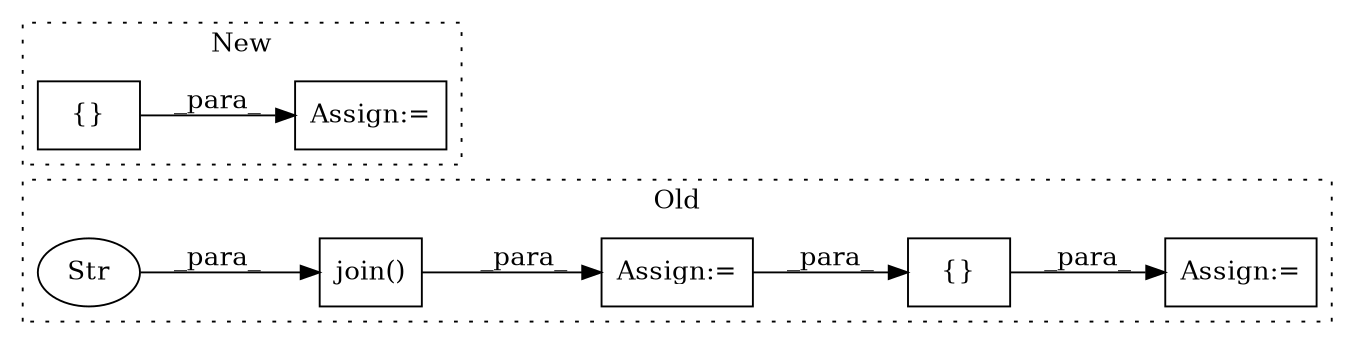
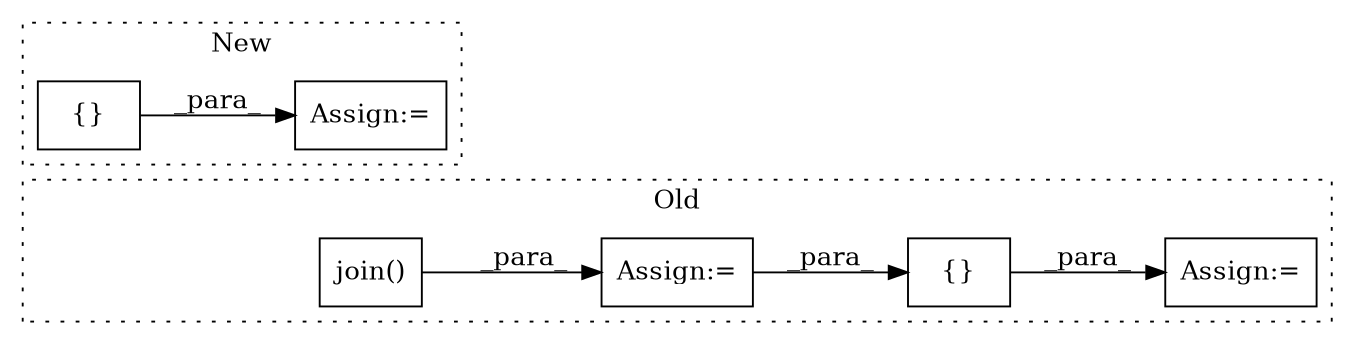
node "Str": removed
